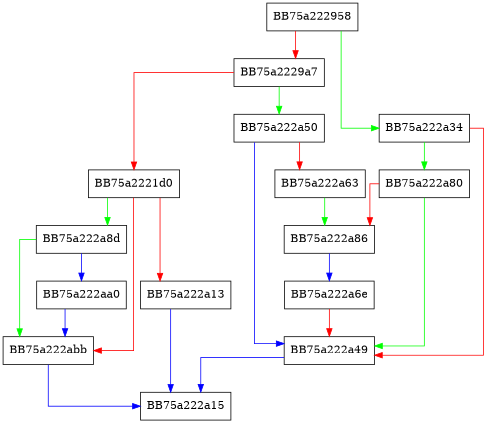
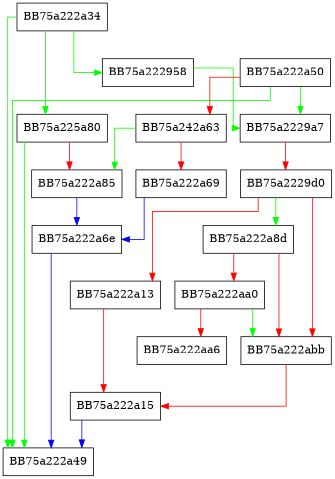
edge "BB75a222958" -> "BB75a2229a7": color red -> green
edge "BB75a222958" -> "BB75a222a34": reversed
edge "BB75a2229a7" -> "BB75a222a50": reversed
node "BB75a2221d0": label "BB75a2221d0" -> "BB75a2229d0"
node "BB75a222a69": added
node "BB75a222a63": label "BB75a222a63" -> "BB75a242a63"
node "BB75a222a80": label "BB75a222a80" -> "BB75a225a80"
node "BB75a222a86": label "BB75a222a86" -> "BB75a222a85"
edge "BB75a222a50" -> "BB75a222a49": color blue -> green
edge "BB75a222a8d" -> "BB75a222aa0": color blue -> red
edge "BB75a222a8d" -> "BB75a222abb": color green -> red
edge "BB75a222a34" -> "BB75a222a49": color red -> green
edge "BB75a222aa0" -> "BB75a222abb": color blue -> green
edge "BB75a222a6e" -> "BB75a222a49": color red -> blue
edge "BB75a222a13" -> "BB75a222a15": color blue -> red
node "BB75a222aa6": added
edge "BB75a222a49" -> "BB75a222a15": reversed
edge "BB75a222abb" -> "BB75a222a15": color blue -> red
